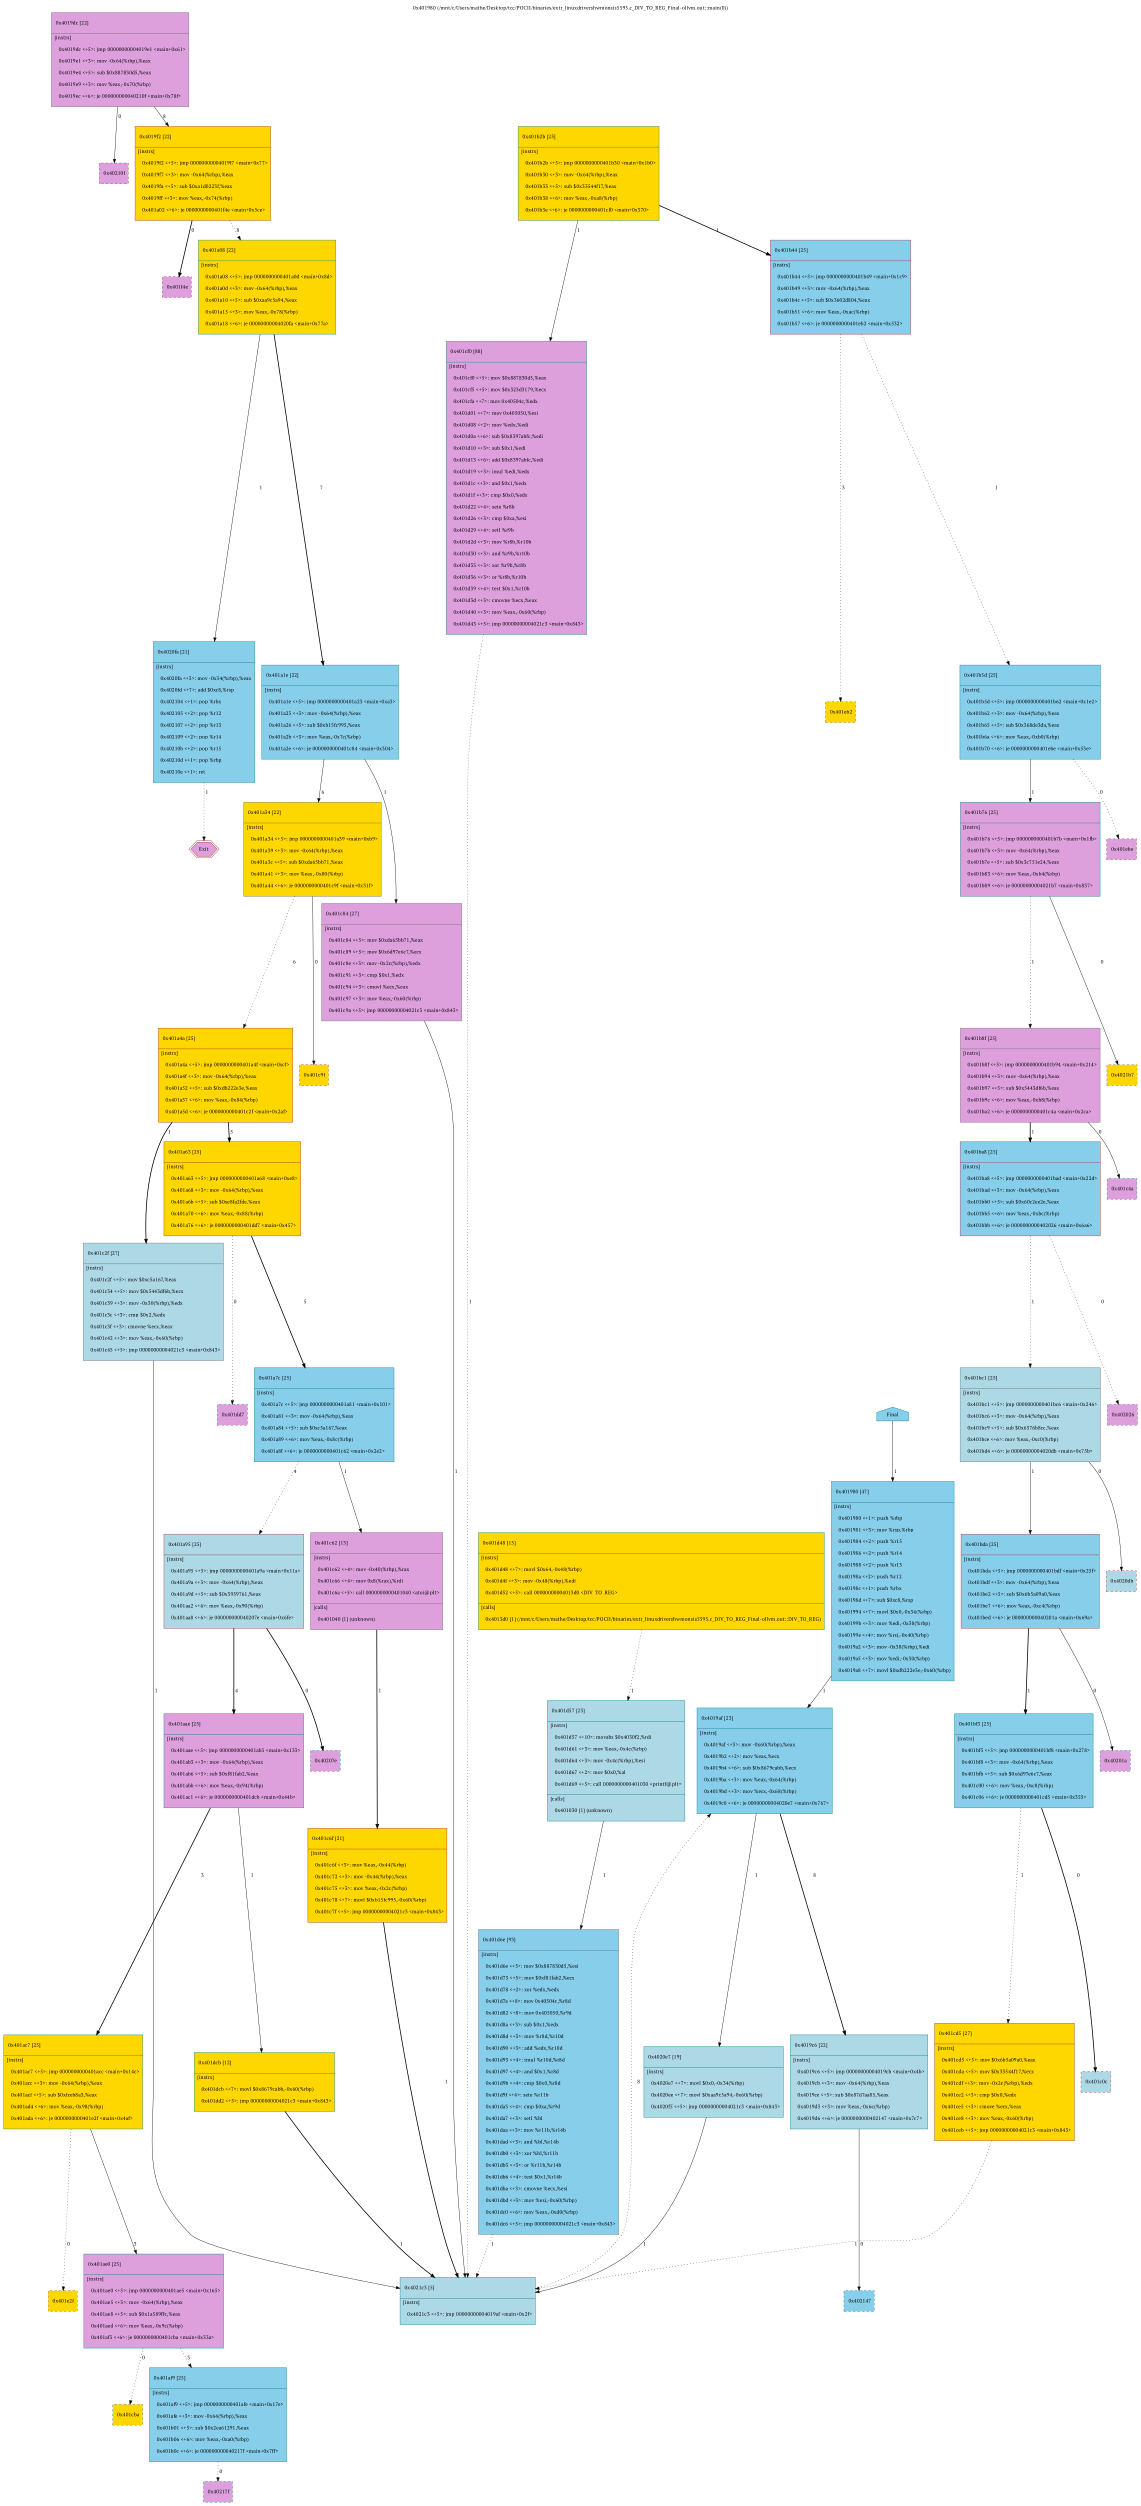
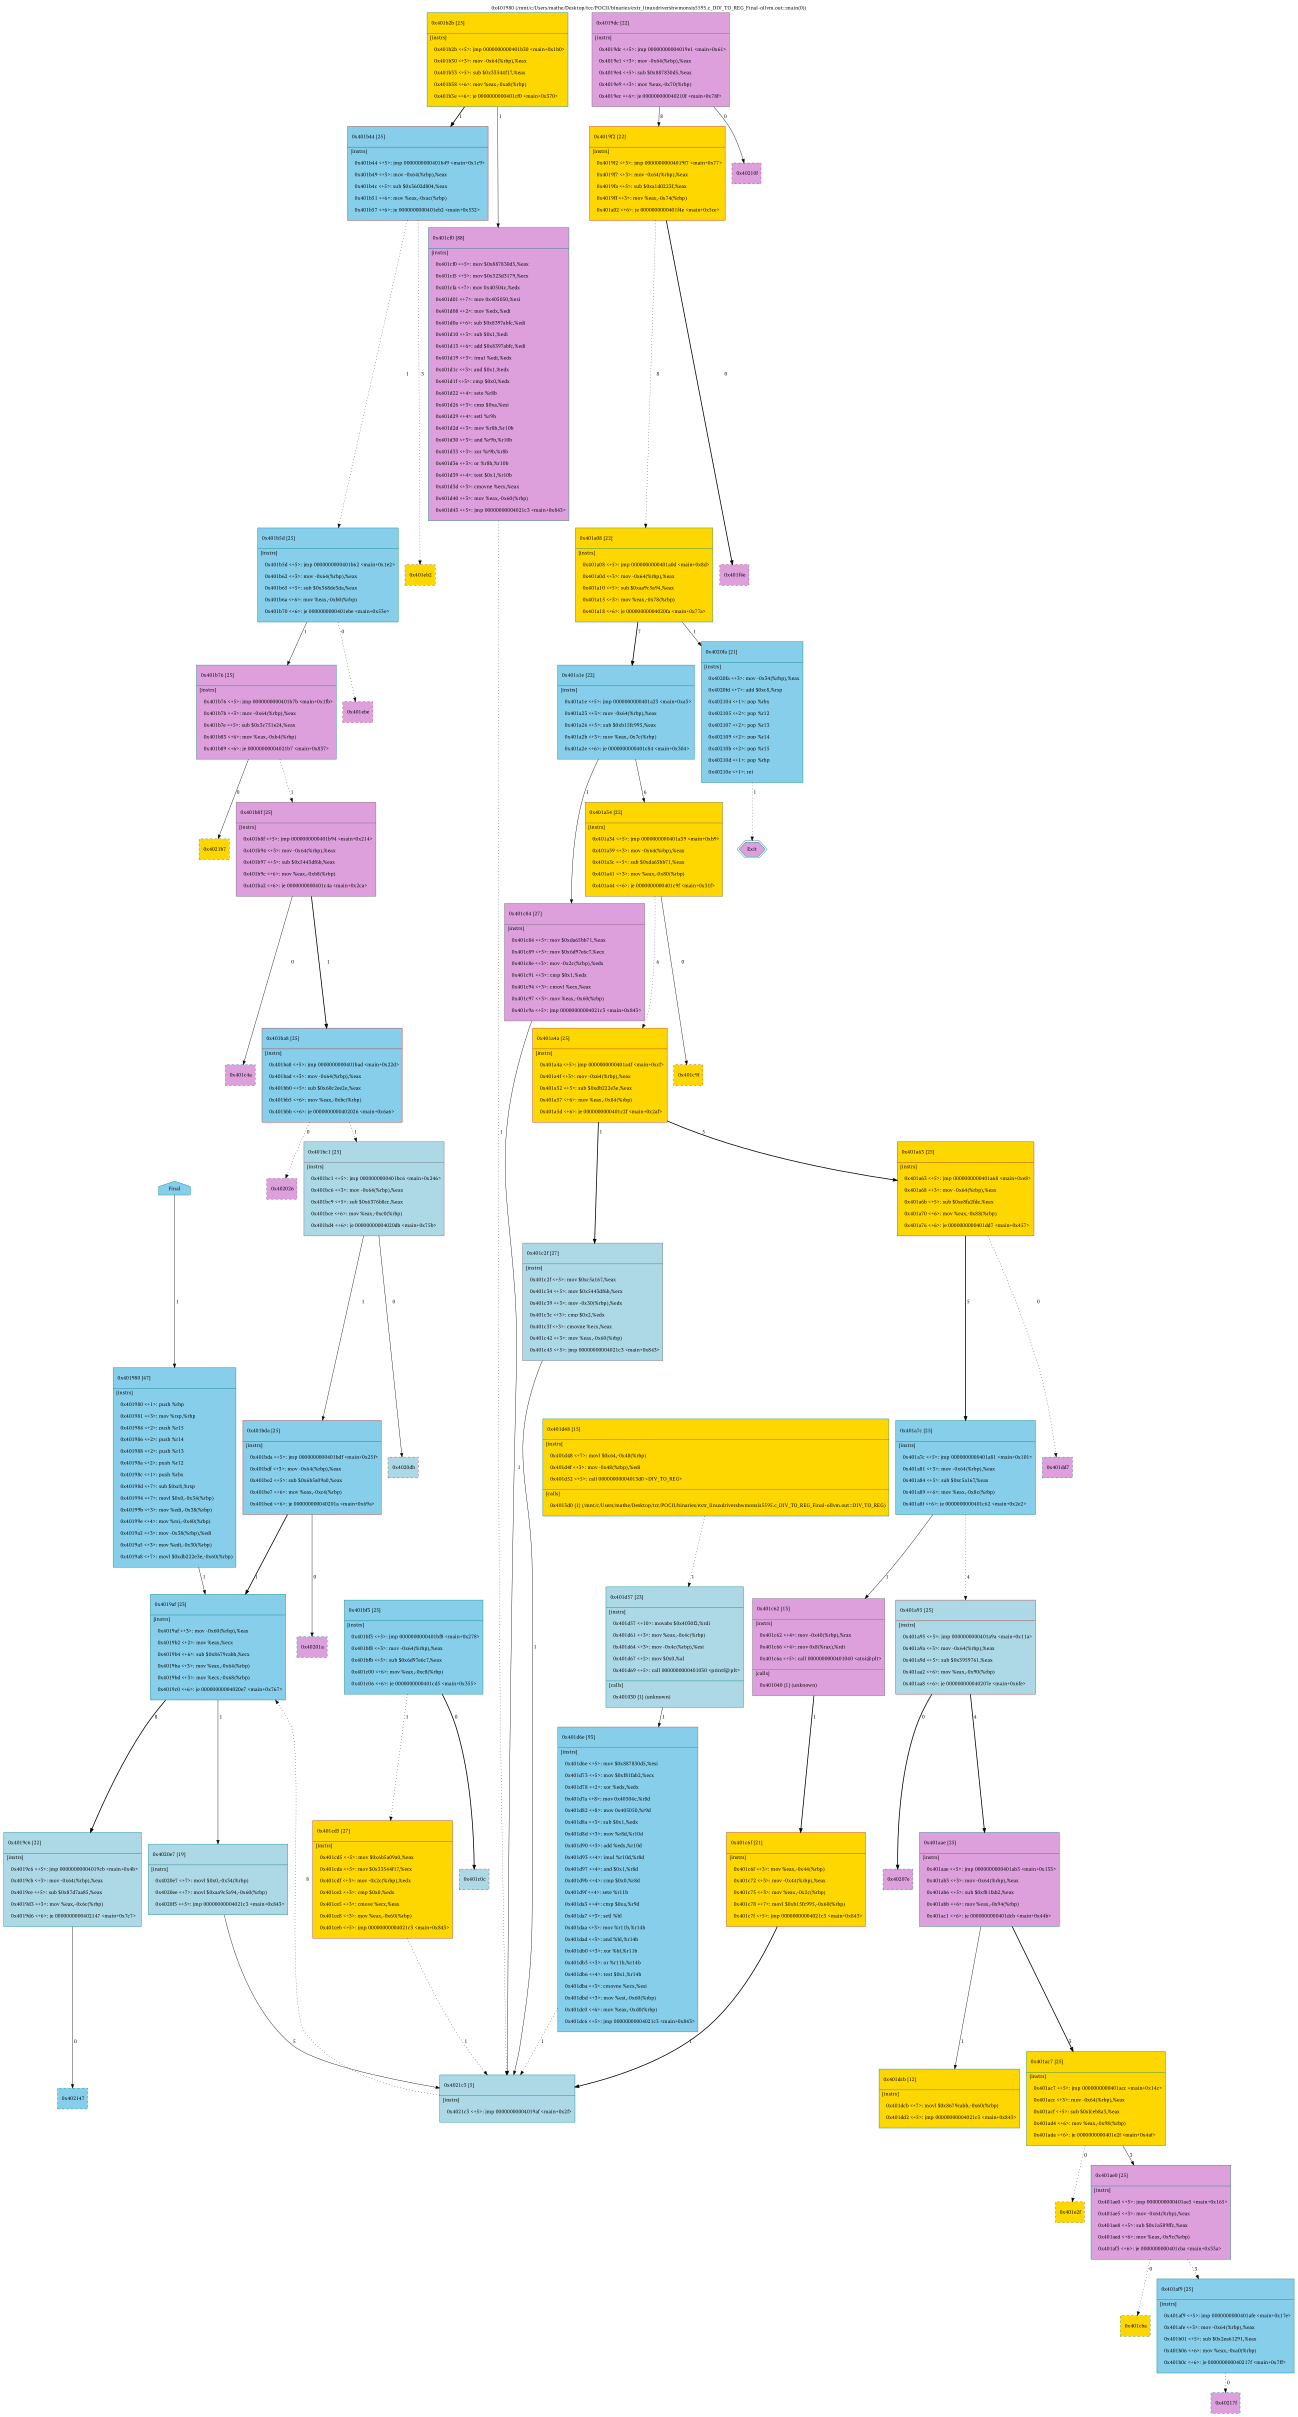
node "Exit": color brown -> teal
edge "0x401bda [25]" -> "0x401bf3 [25]": now "0x401bda [25]" -> "0x4019af [23]"
edge "0x401dcb [12]" -> "0x4021c3 [5]": removed, label "1"
edge "0x4020e7 [19]" -> "0x4021c3 [5]": label " 1" -> " 5"
